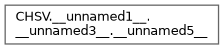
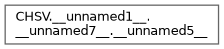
node "CHSV.__unnamed1__. __unnamed3__.__unnamed5__": label "CHSV.__unnamed1__. __unnamed3__.__unnamed5__" -> "CHSV.__unnamed1__. __unnamed7__.__unnamed5__"
